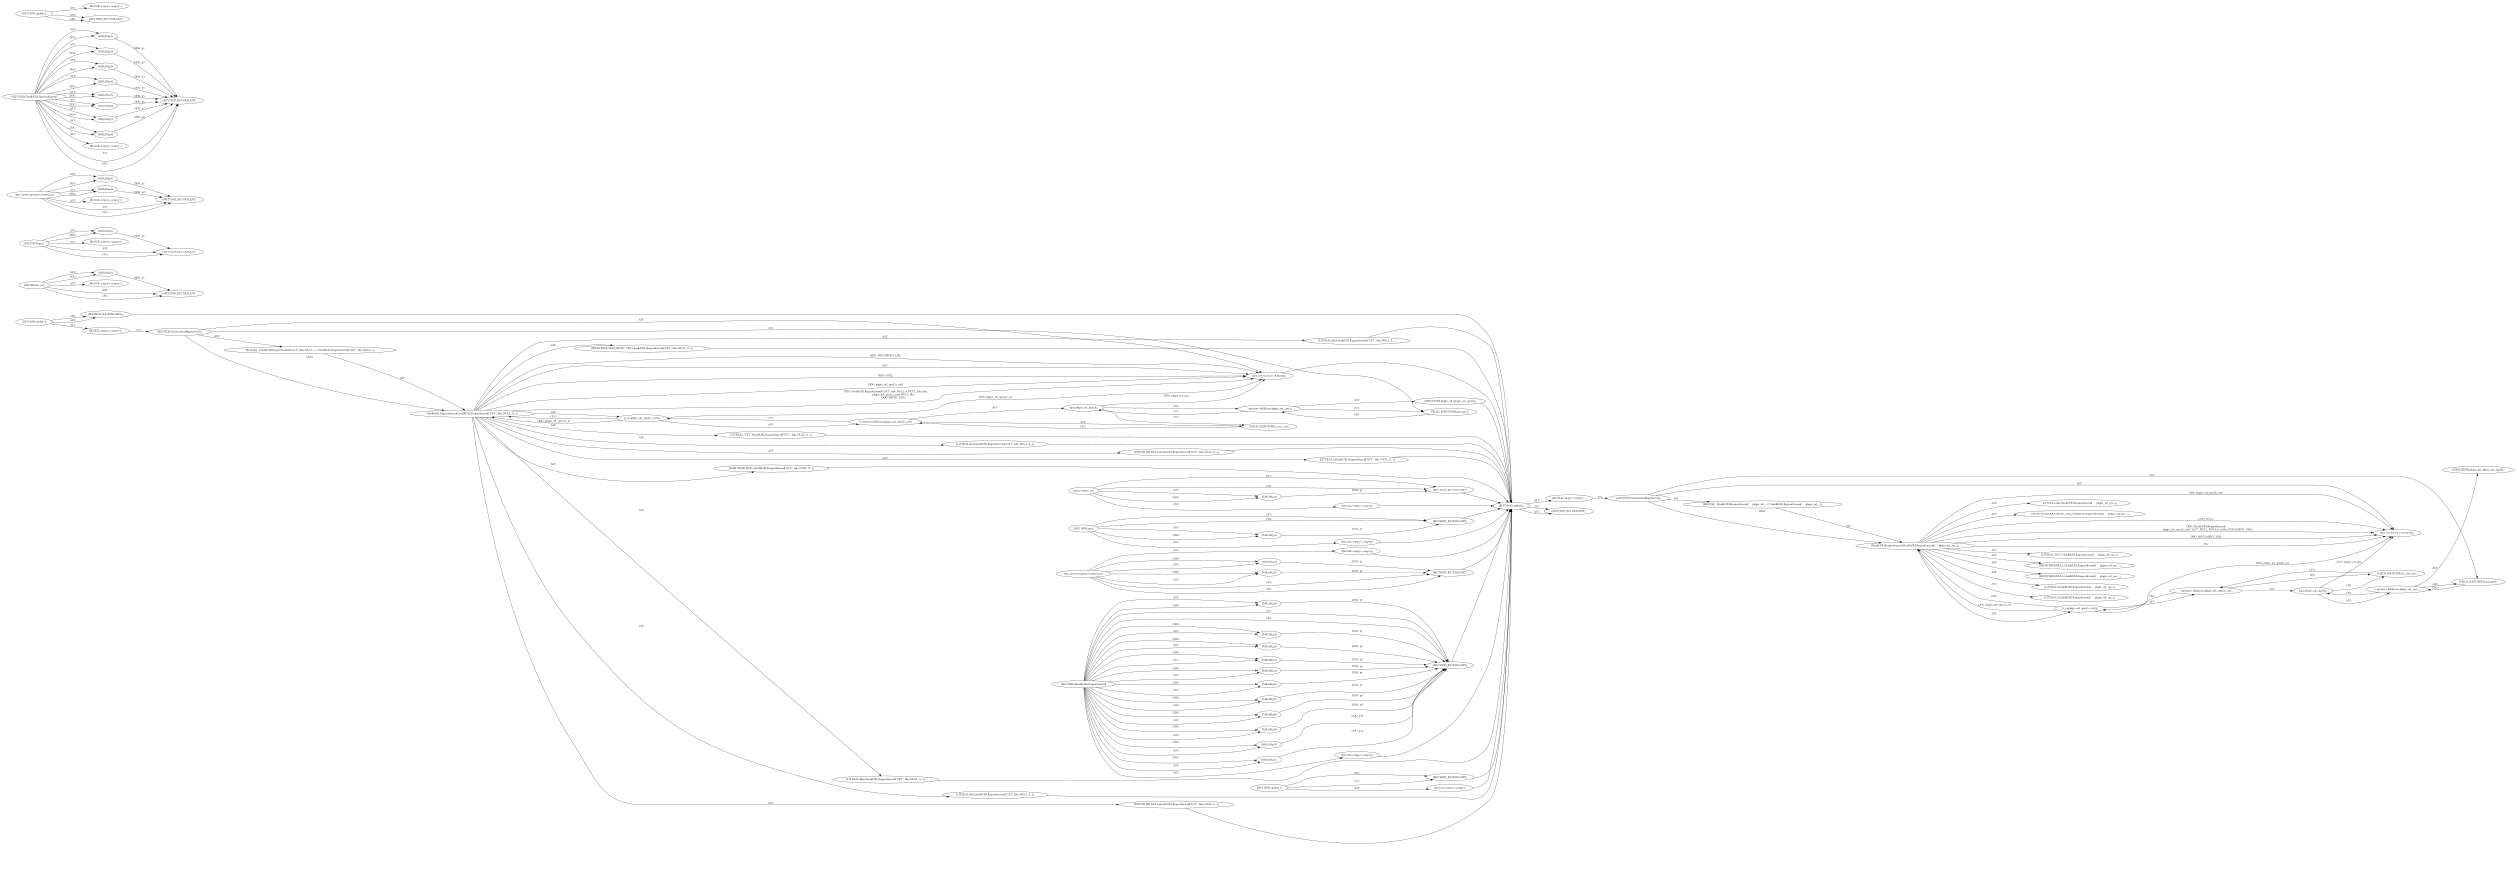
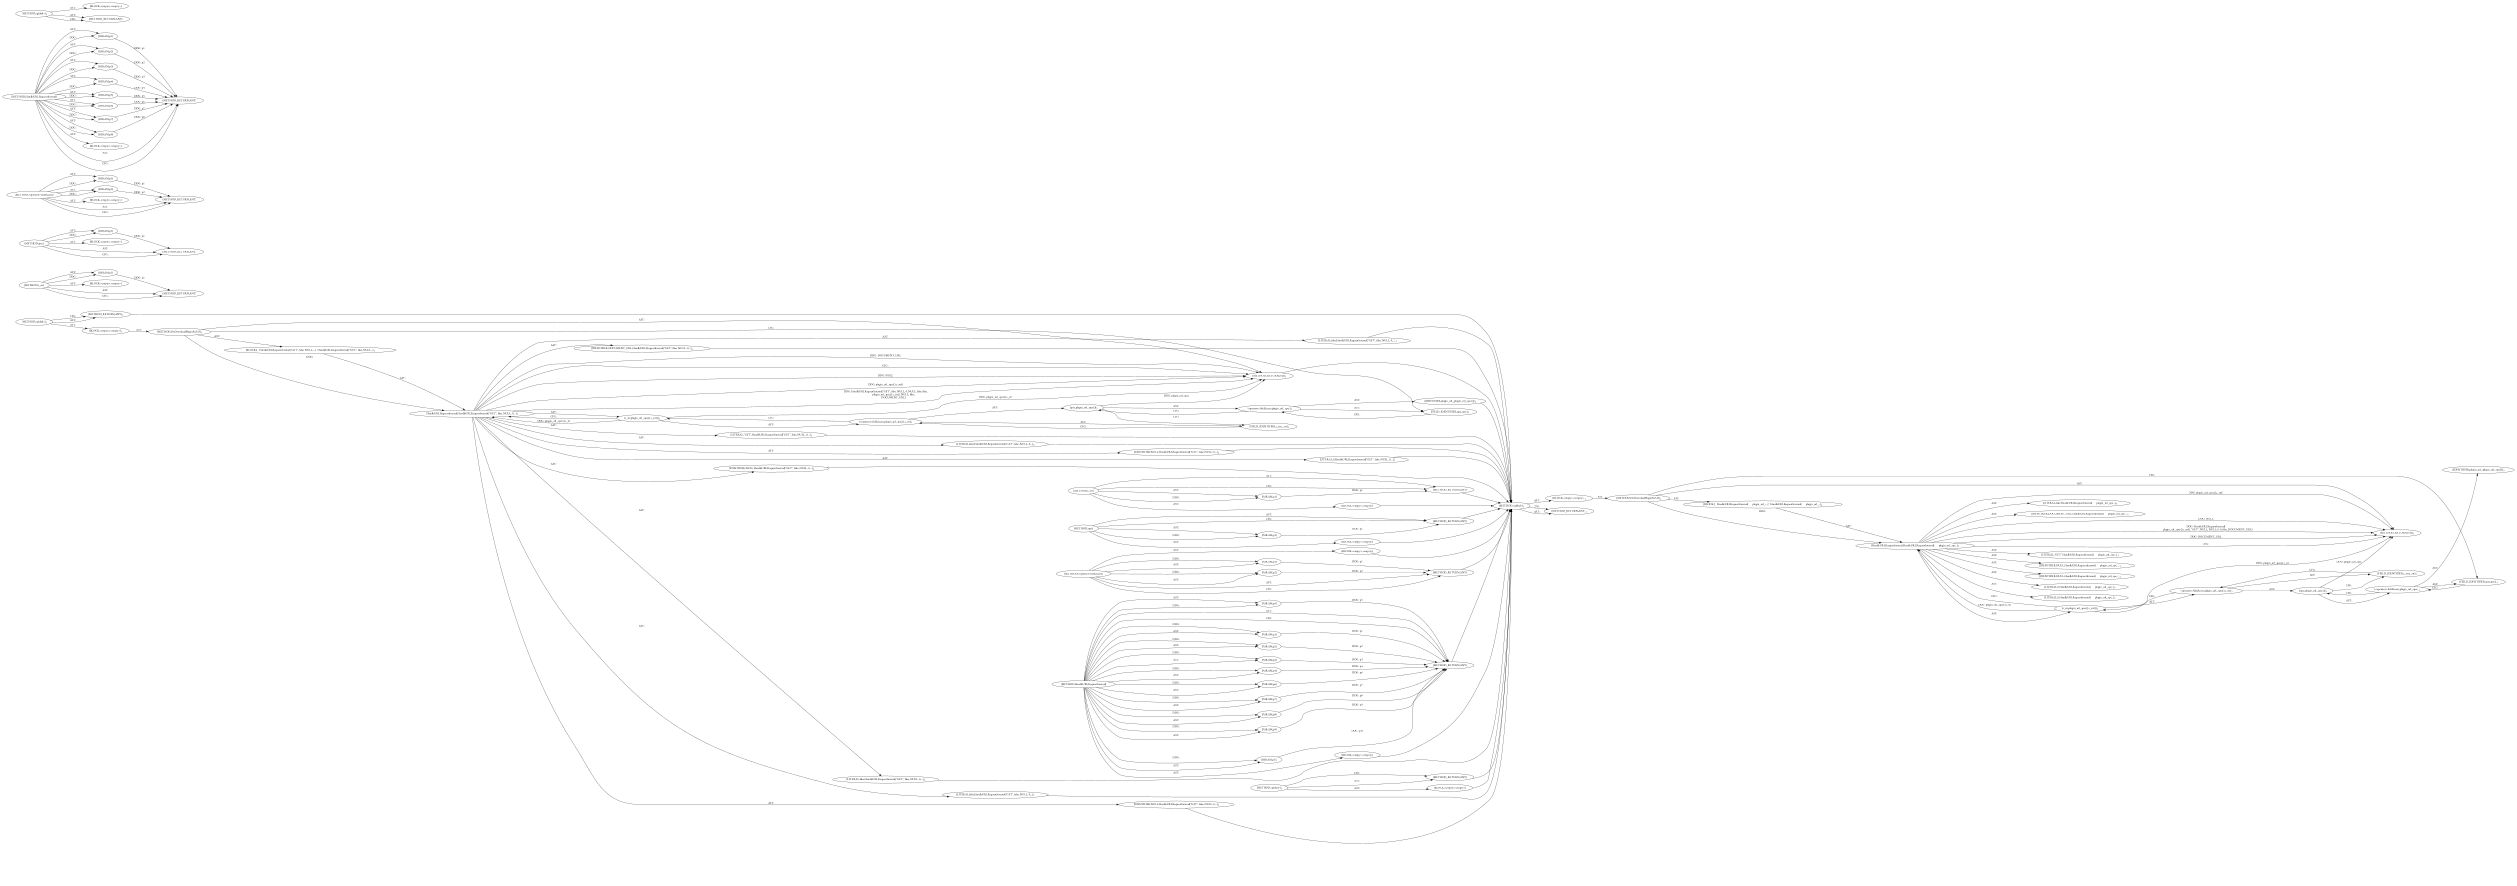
node "(PARAM,p10)": removed
